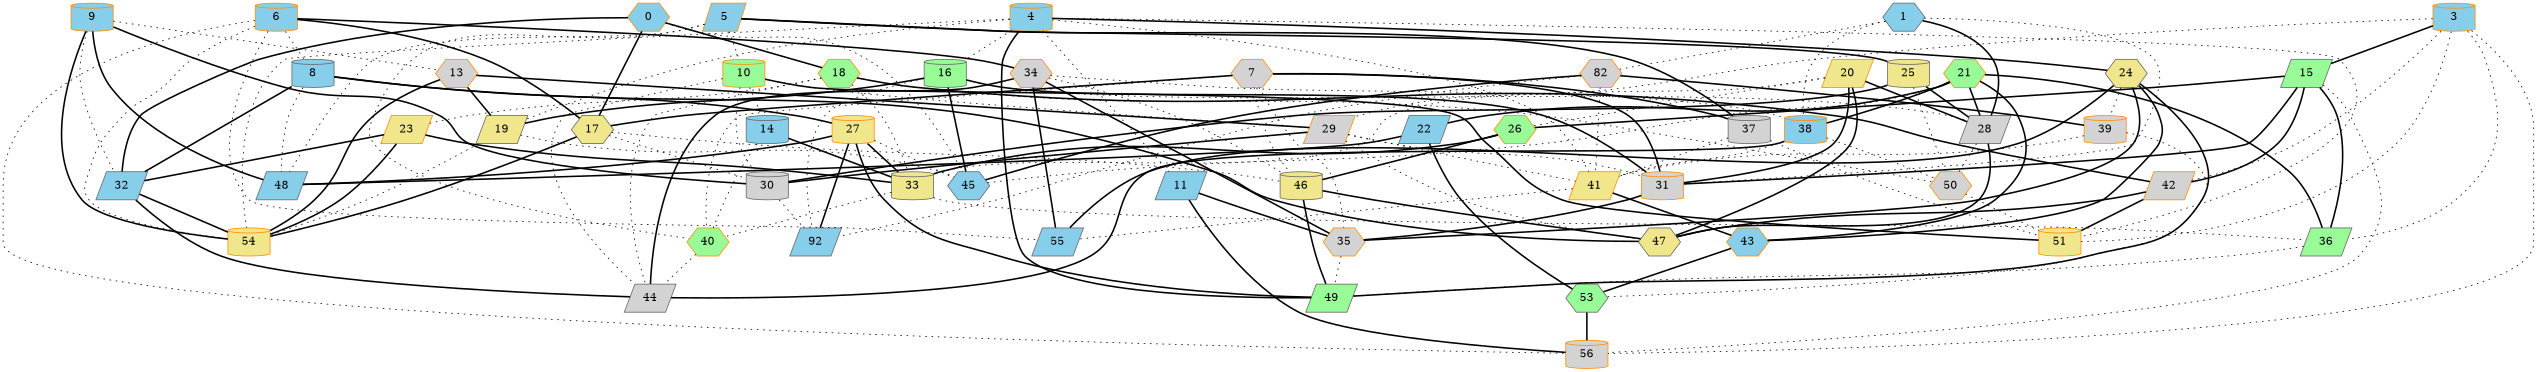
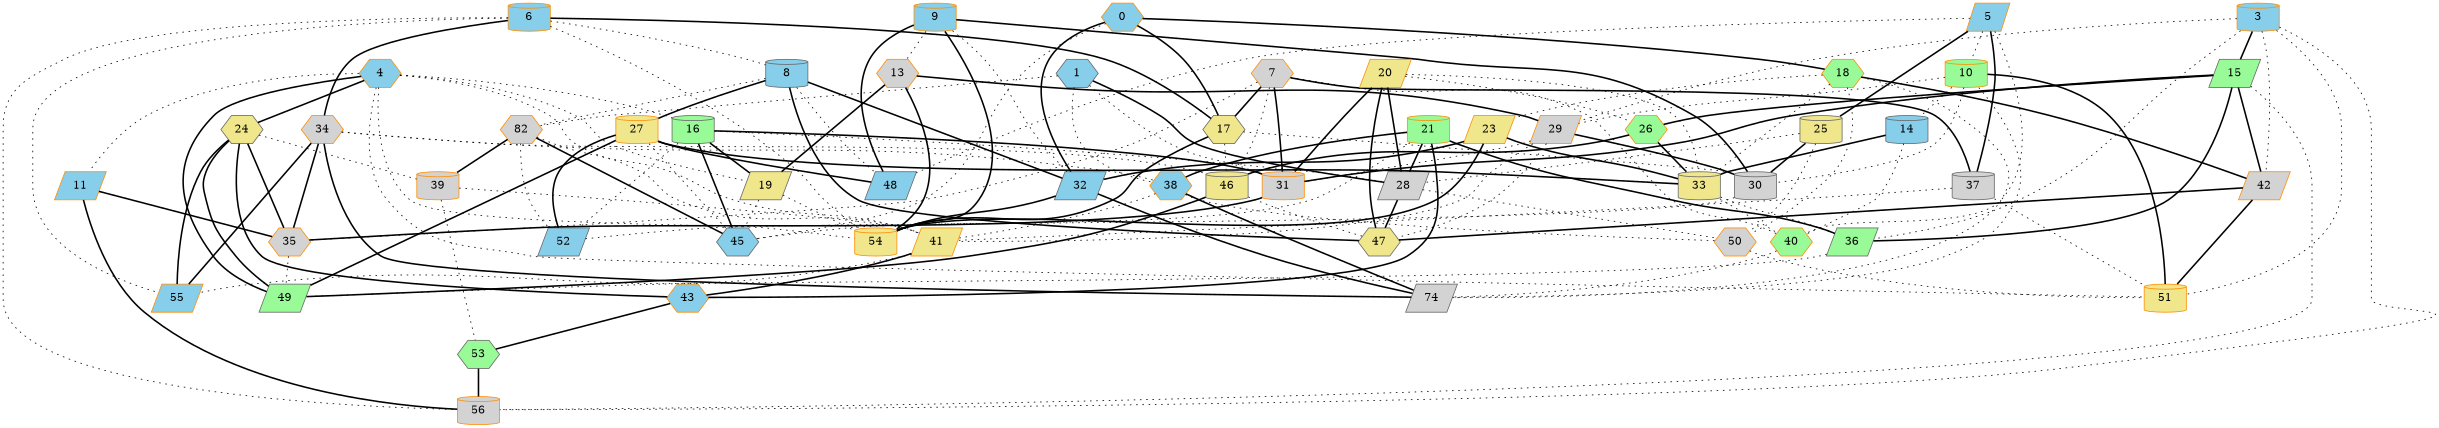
node "4": shape cylinder -> hexagon
node "21": shape hexagon -> cylinder
edge "25" -- "28": style bold -> dotted
edge "8" -- "82": added
node "22": removed
node "38": shape cylinder -> hexagon
node "11": color gray40 -> darkorange
edge "46" -- "47": style bold -> dotted
node "92": label "92" -> "52"
node "55": color gray40 -> darkorange
node "44": label "44" -> "74"
